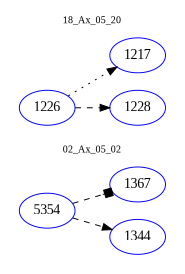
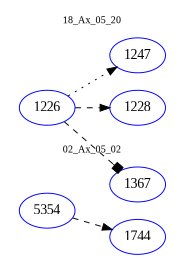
node "1217": label "1217" -> "1247"
edge "5354" -> "1367": now "1226" -> "1367"
node "1344": label "1344" -> "1744"
